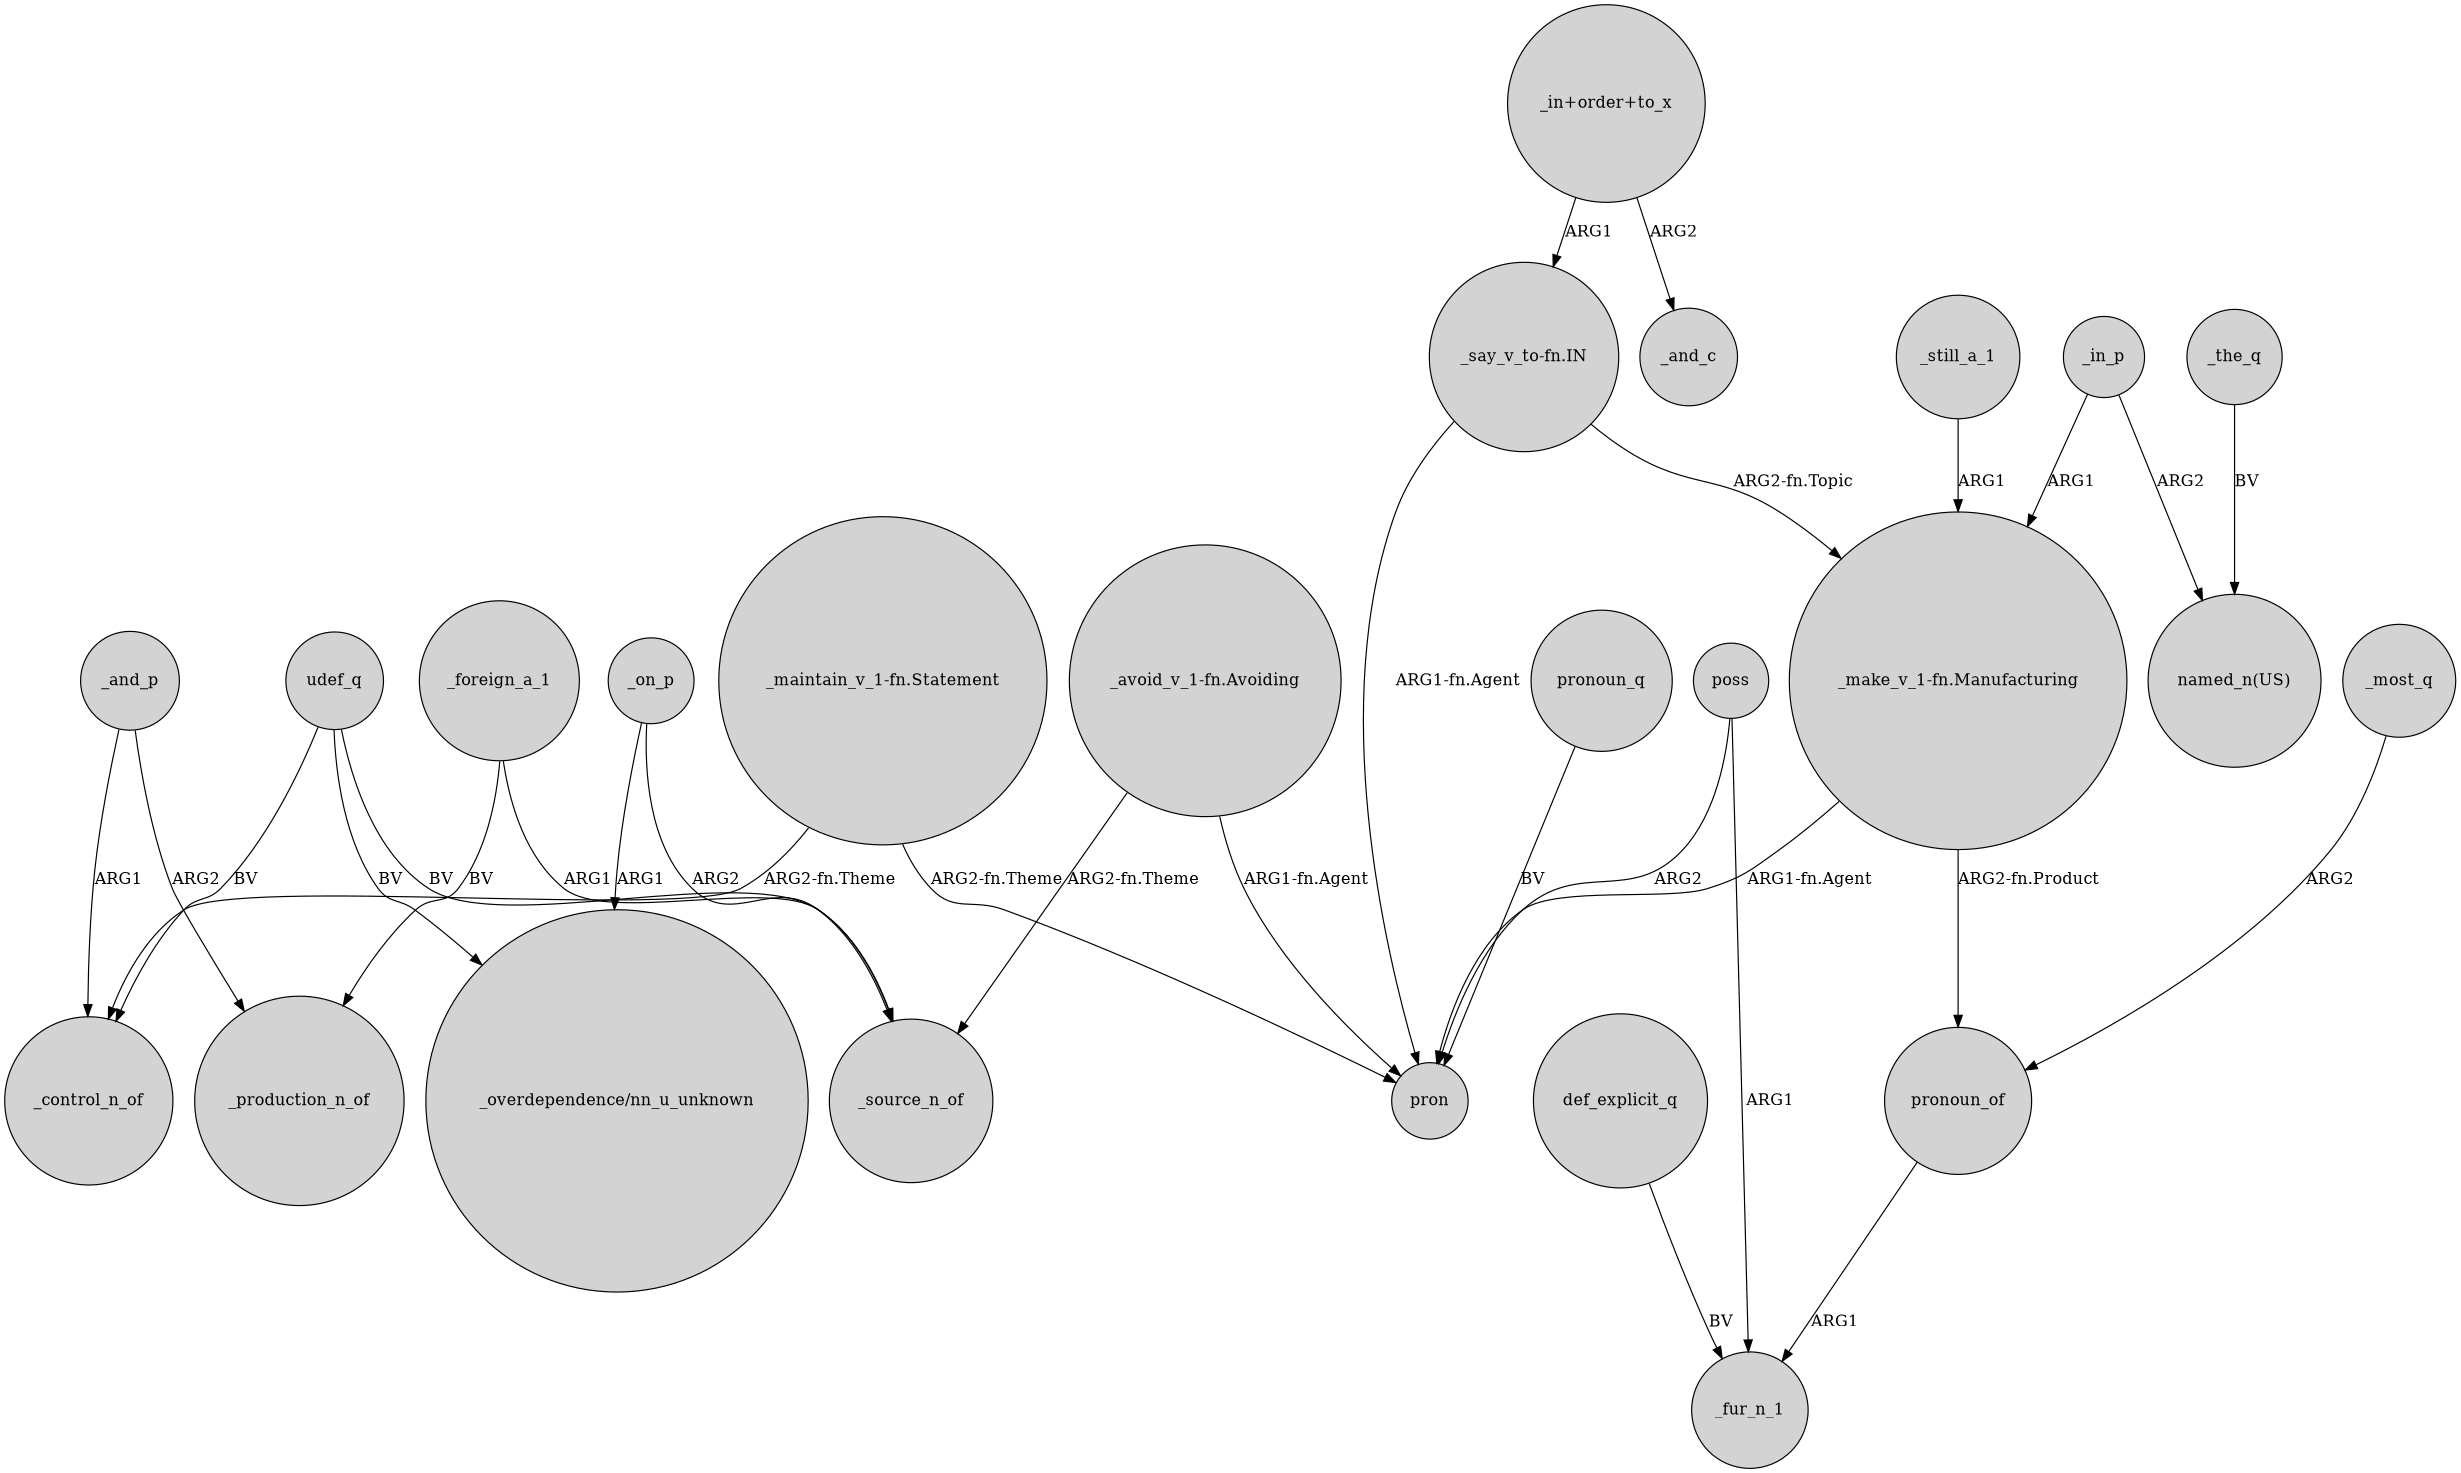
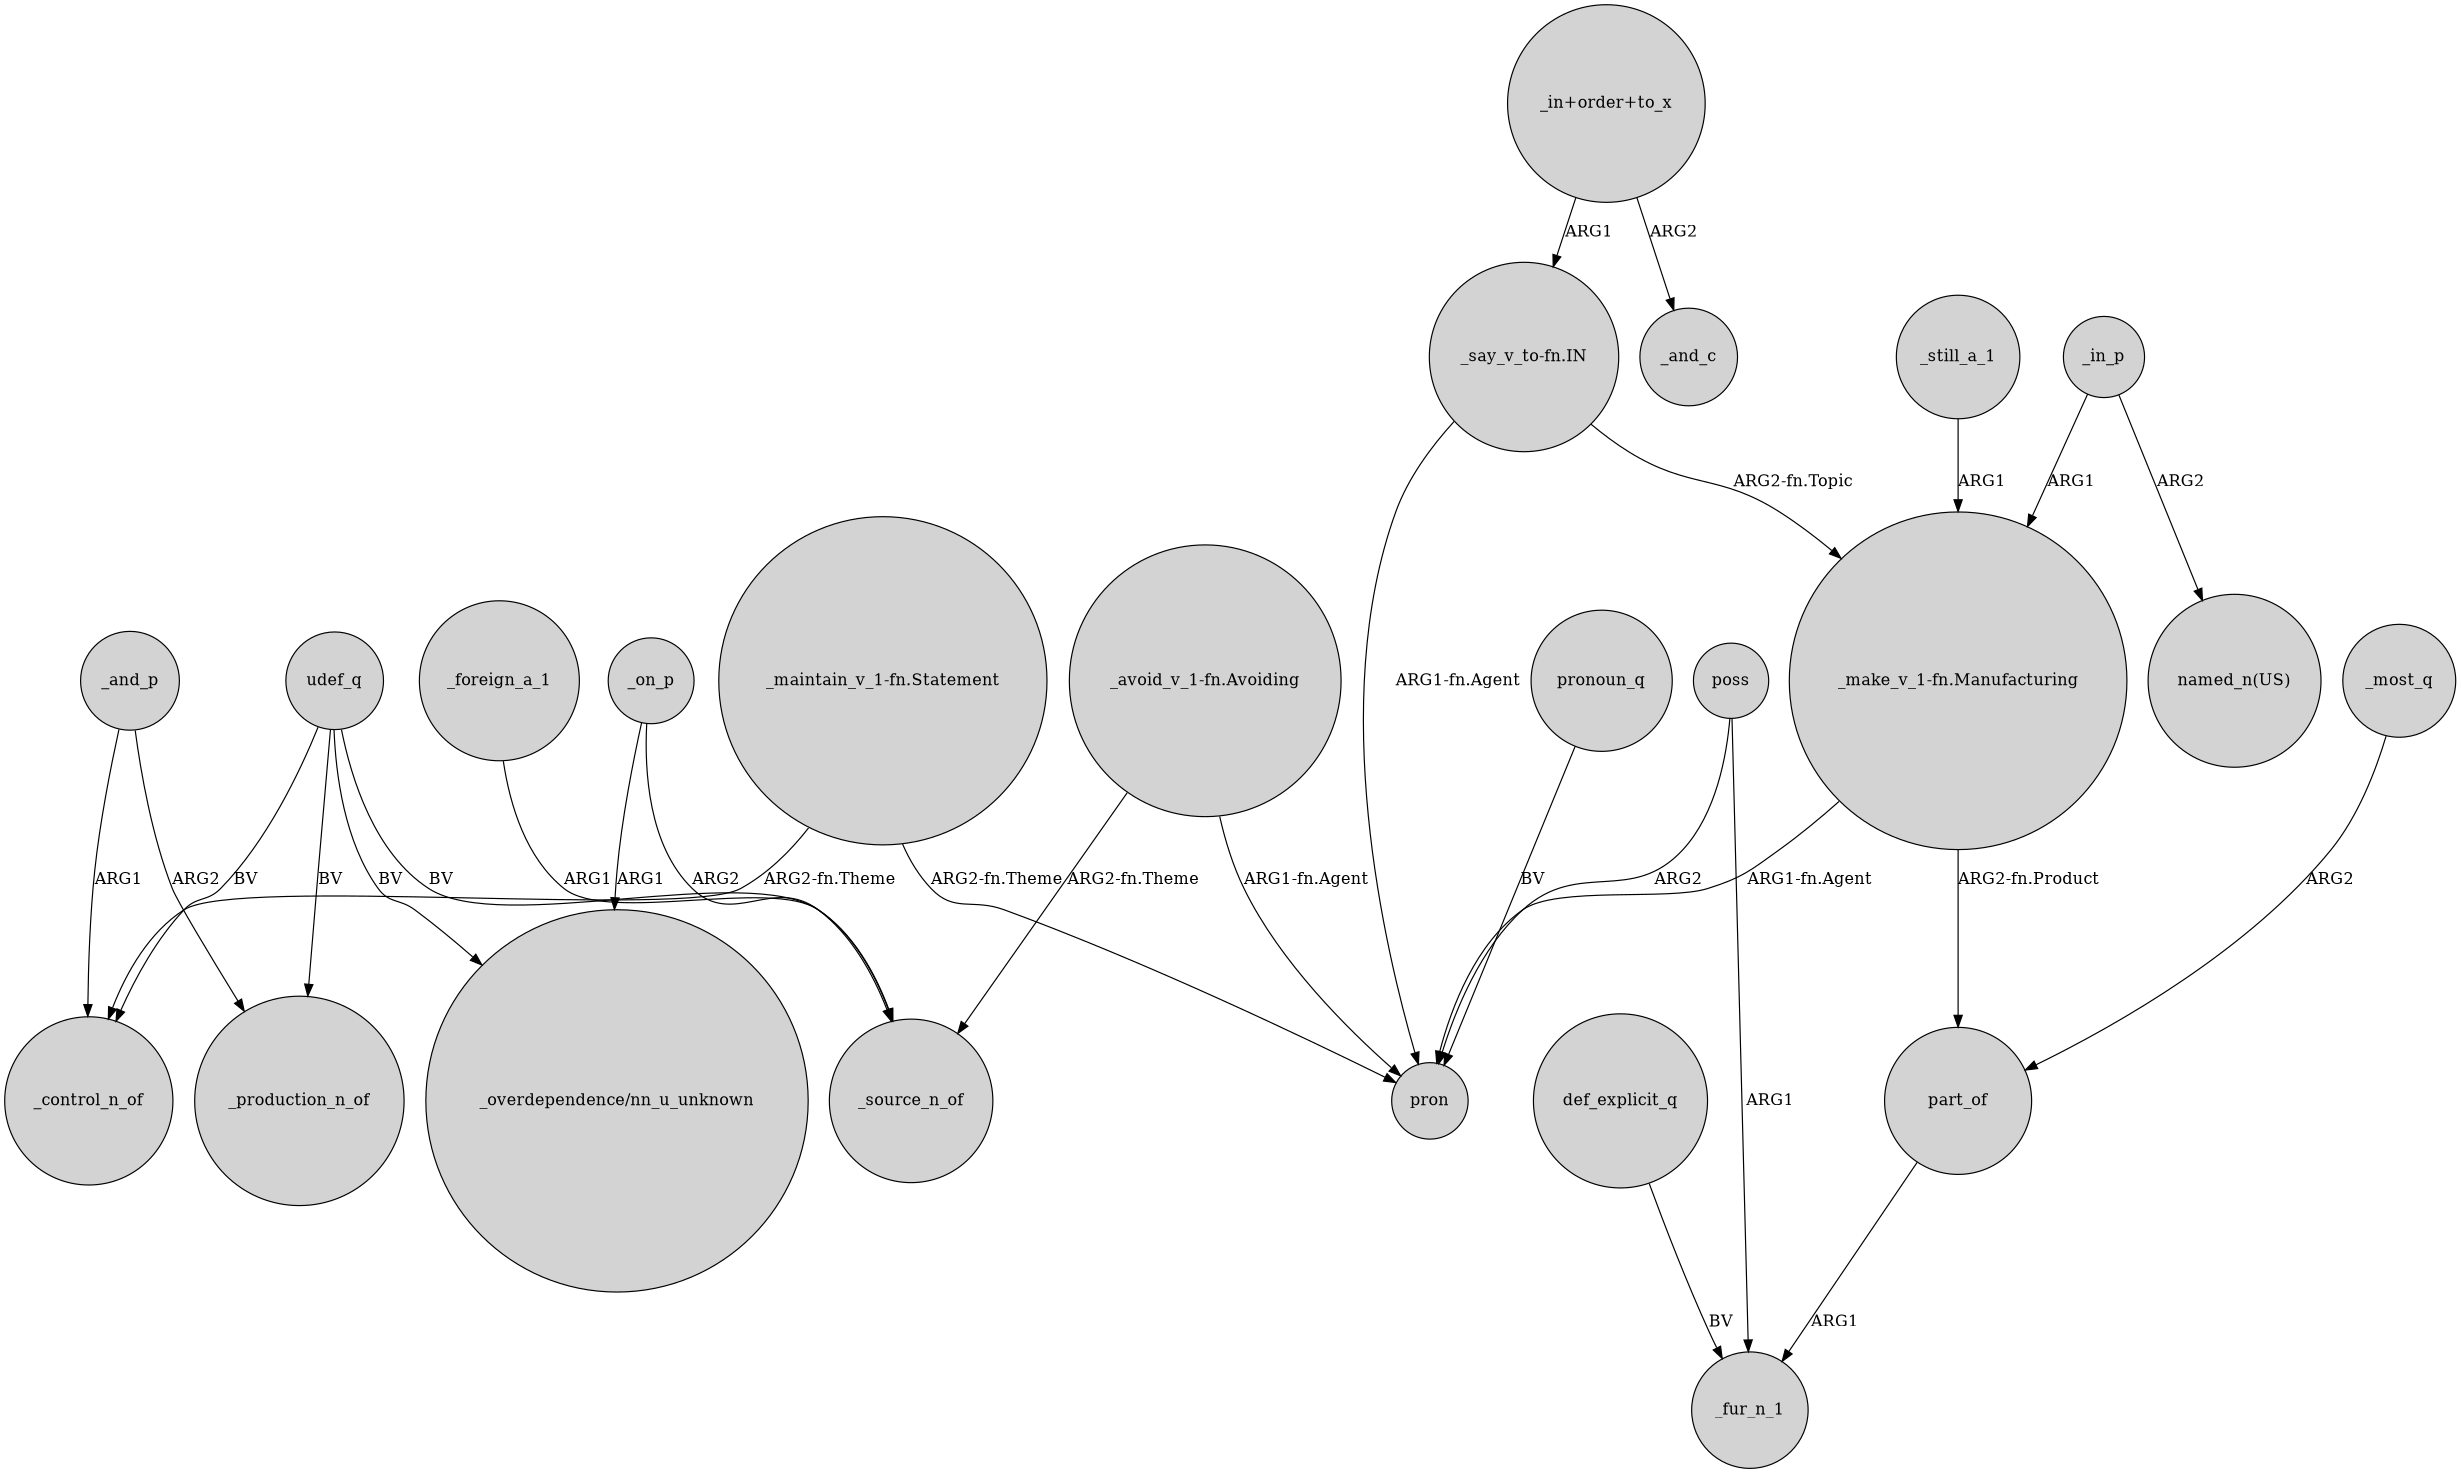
node "_the_q": removed
edge "_foreign_a_1" -> "_production_n_of": now "udef_q" -> "_production_n_of"
node "pronoun_of": label "pronoun_of" -> "part_of"
